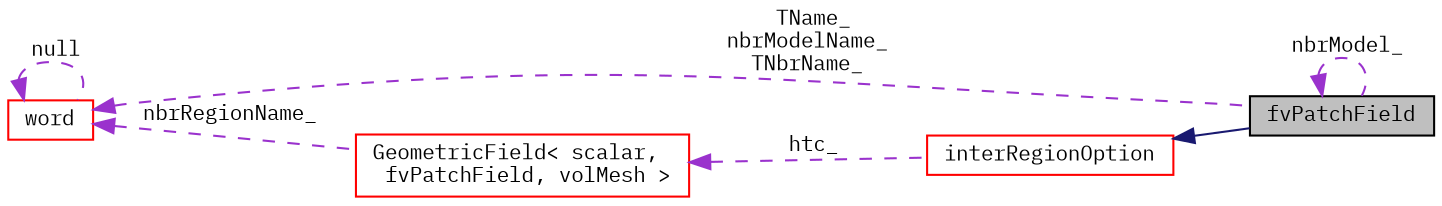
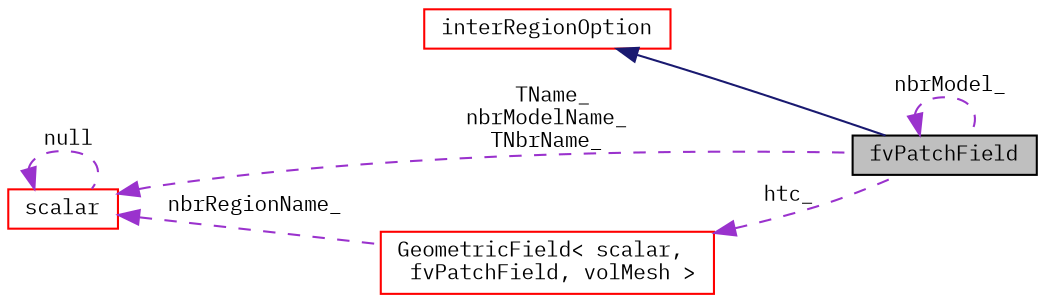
node "word": label "word" -> "scalar"
edge "interRegionOption" -> "GeometricField< scalar, fvPatchField, volMesh >": now "fvPatchField" -> "GeometricField< scalar, fvPatchField, volMesh >"
